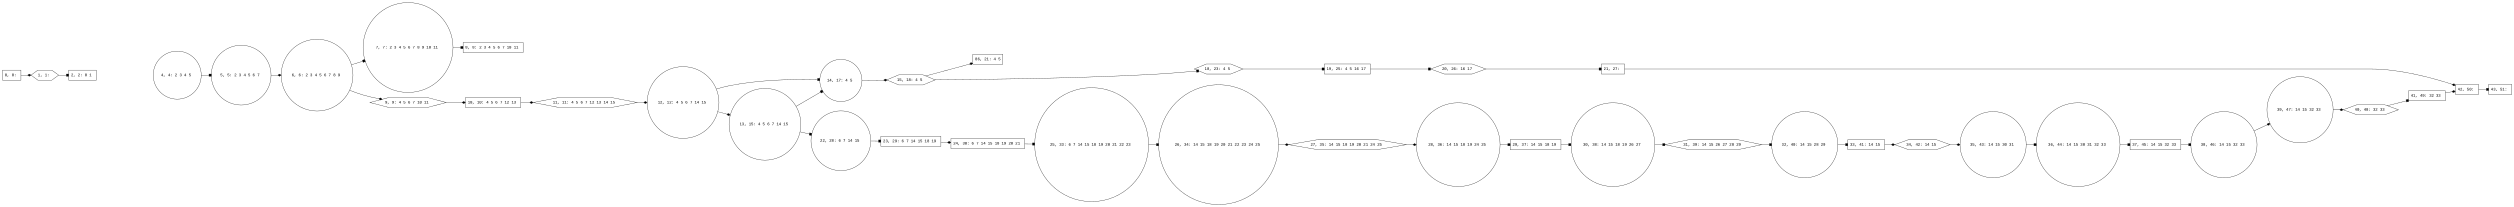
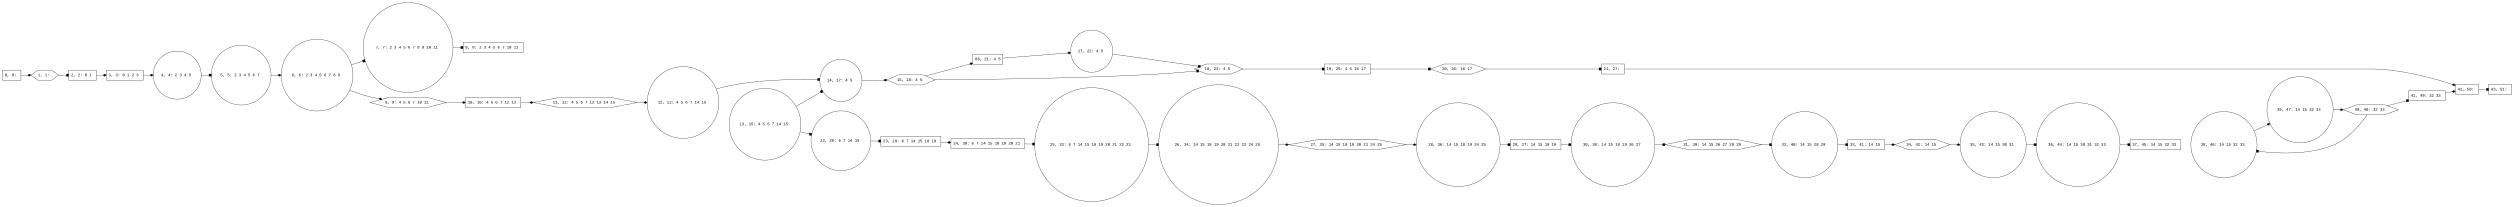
node "17, 22: 4 5": added
node "3, 3: 0 1 2 3": added
edge "12, 12: 4 5 6 7 14 15" -> "13, 15: 4 5 6 7 14 15": removed
edge "37, 45: 14 15 32 33" -> "38, 46: 14 15 32 33": now "40, 48: 32 33" -> "38, 46: 14 15 32 33"
